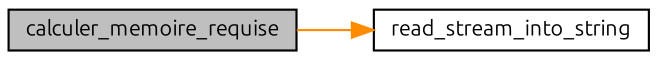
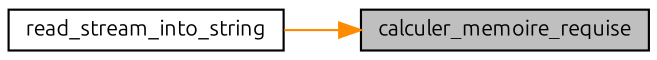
edge "calculer_memoire_requise" -> "read_stream_into_string": reversed
